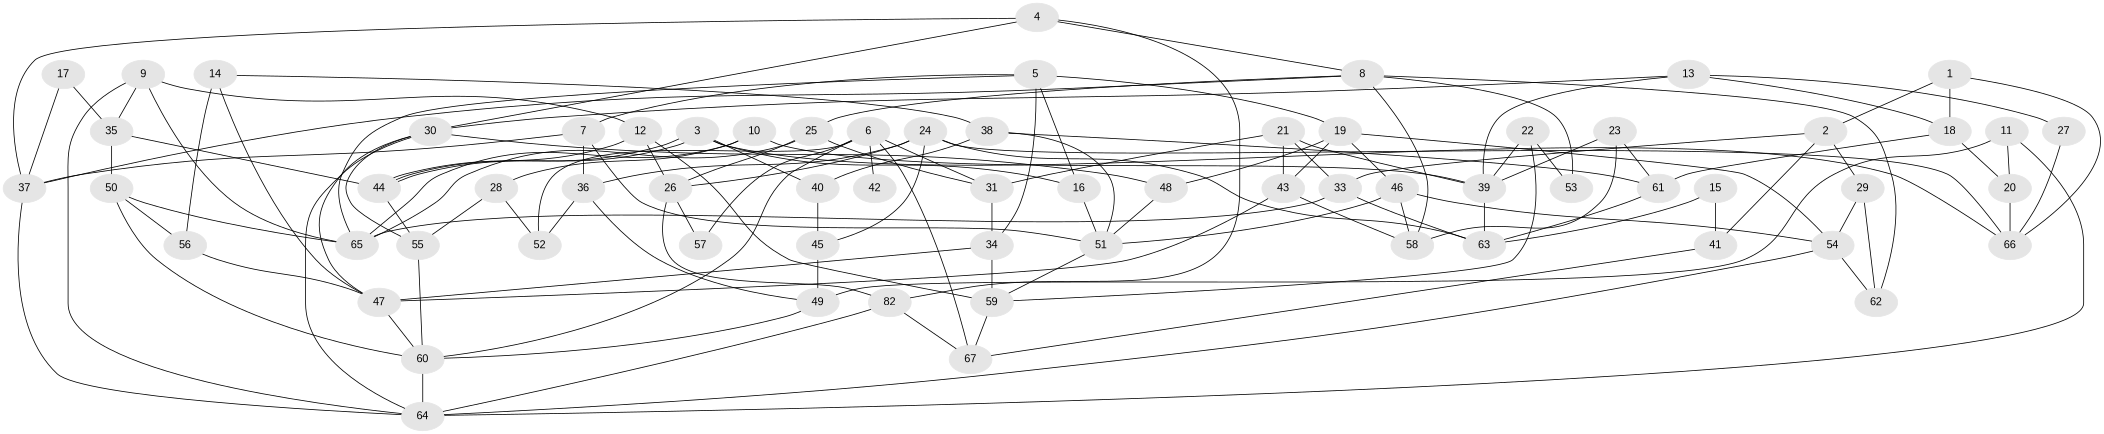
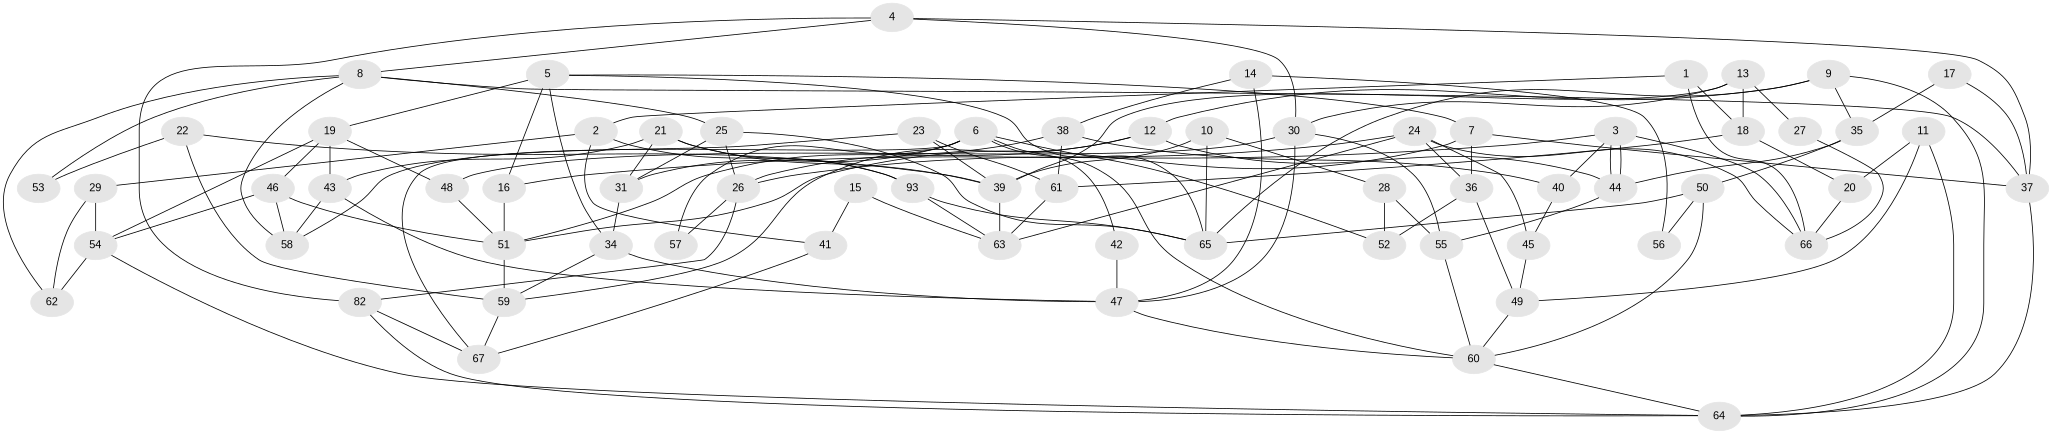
node "33": label "33" -> "93"
edge "30" -- "64": removed
edge "56" -- "47": now "42" -- "47"
